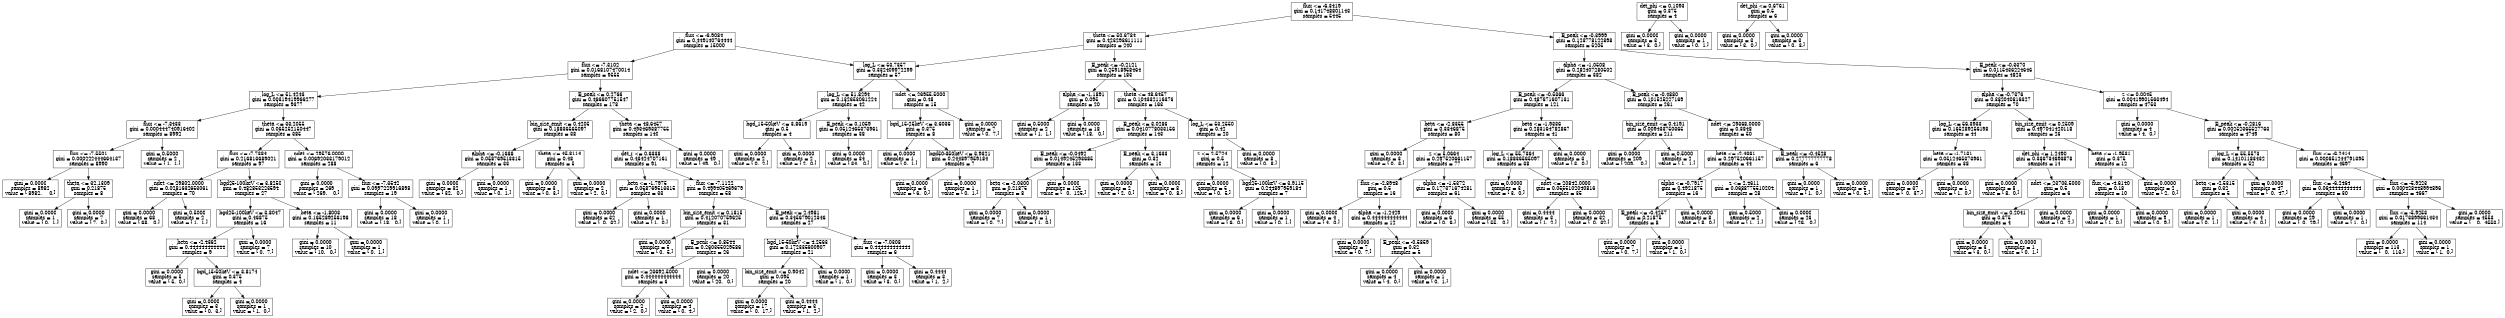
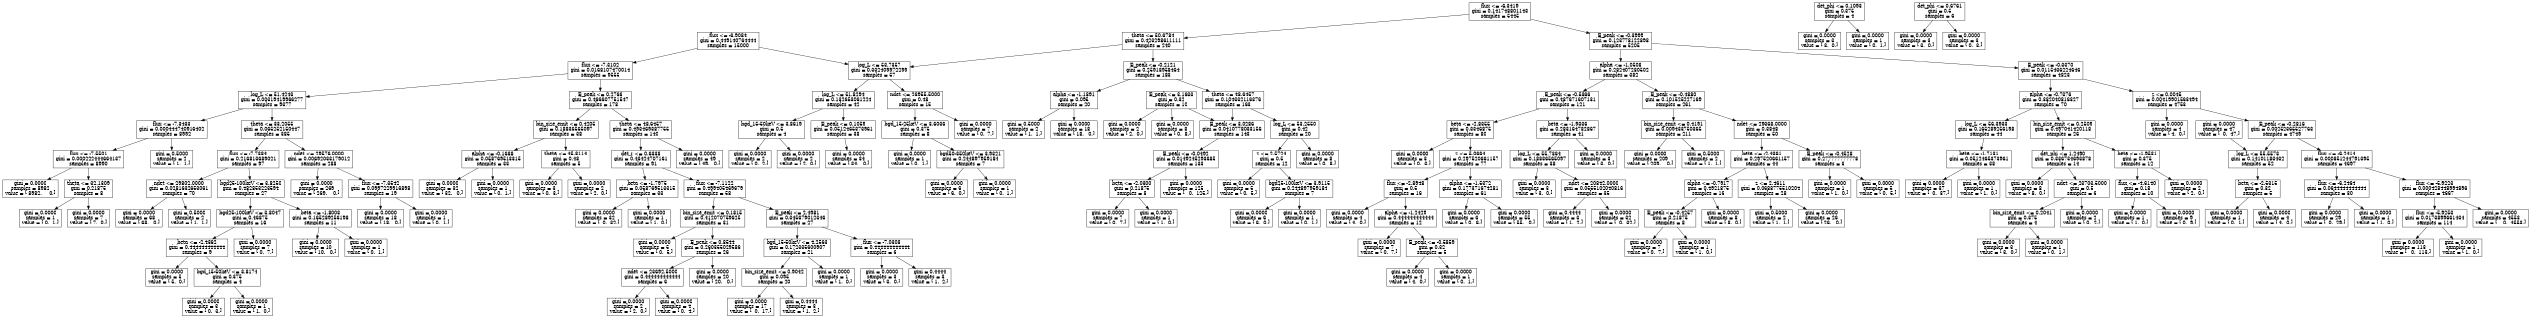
edge "E_peak <= 3.0286 gini = 0.0410778033156 samples = 143" -> "E_peak <= 3.1633 gini = 0.32 samples = 10": reversed
edge "log_L <= 55.5573 gini = 0.14101183432 samples = 52" -> "gini = 0.0000 samples = 47 value = [  0.  47.]": reversed
